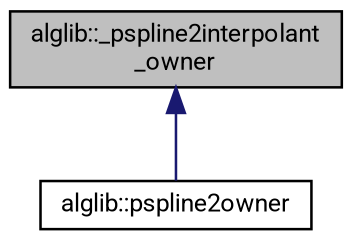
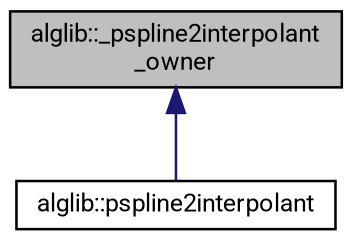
node "alglib::pspline2owner": label "alglib::pspline2owner" -> "alglib::pspline2interpolant"
